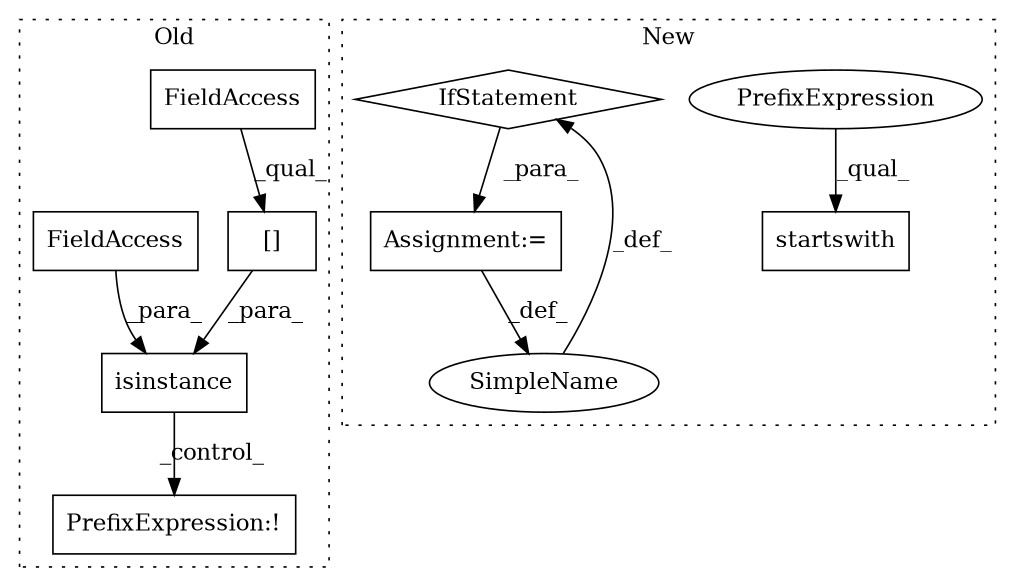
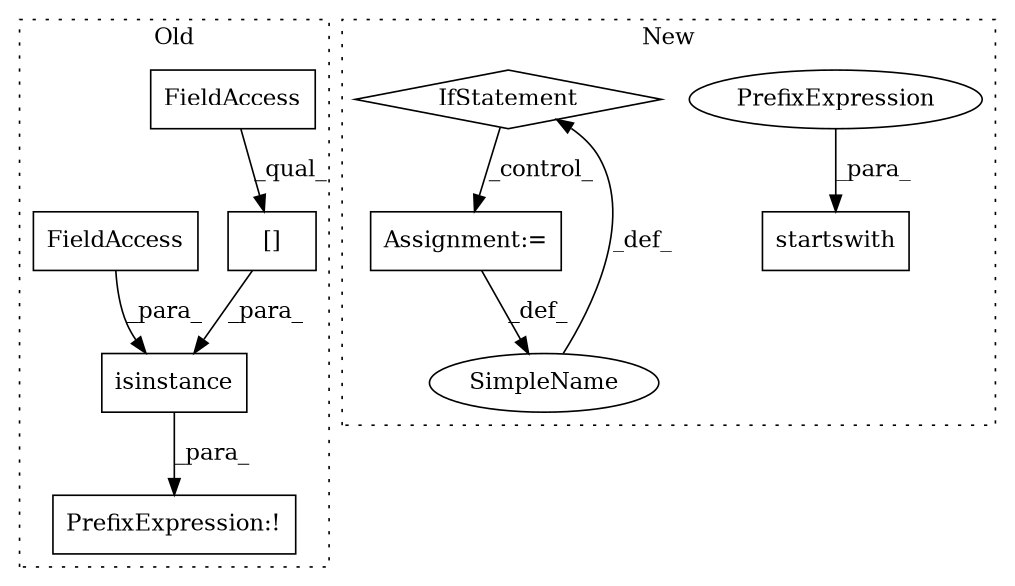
edge "IfStatement" -> "Assignment:=": label "_para_" -> "_control_"
edge "PrefixExpression" -> "startswith": label "_qual_" -> "_para_"
edge "isinstance" -> "PrefixExpression:!": label "_control_" -> "_para_"
